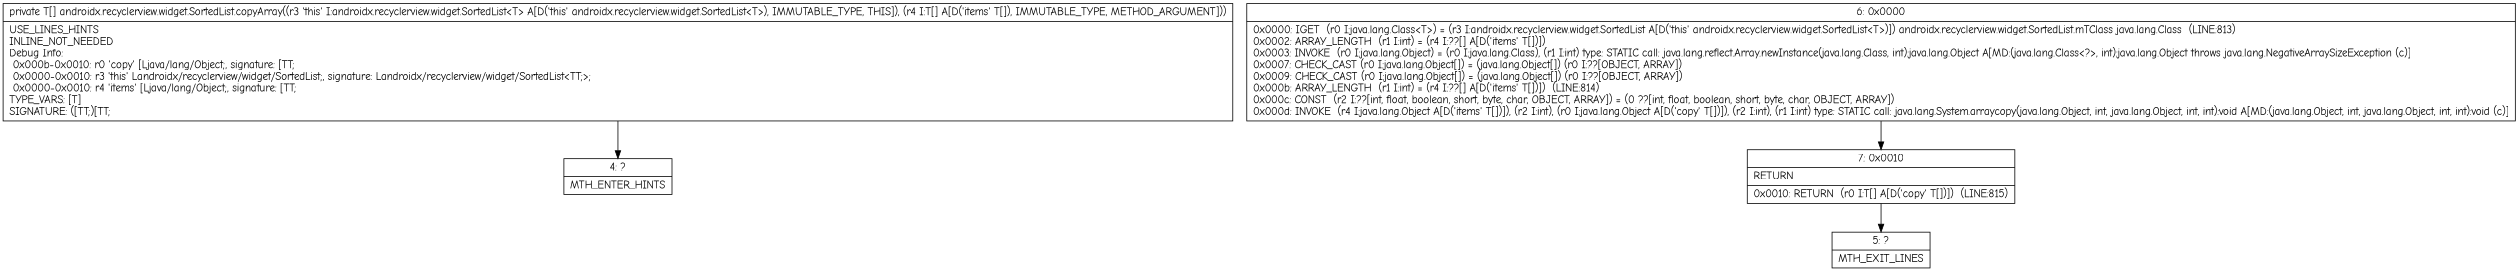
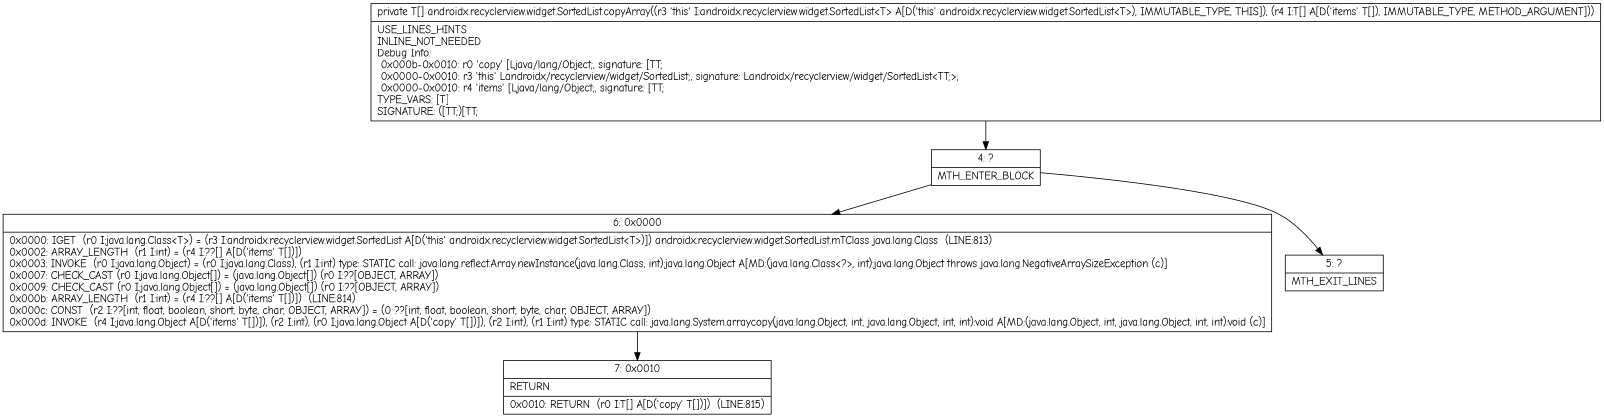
node "4: ?": text "MTH_ENTER_HINTS" -> "MTH_ENTER_BLOCK"
edge "4: ?" -> "6: 0x0000": added
edge "7: 0x0010" -> "5: ?": now "4: ?" -> "5: ?"
